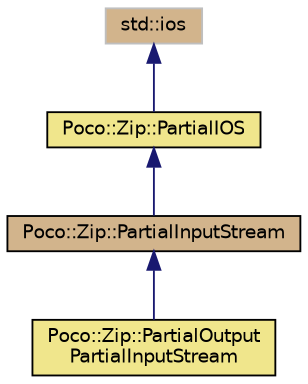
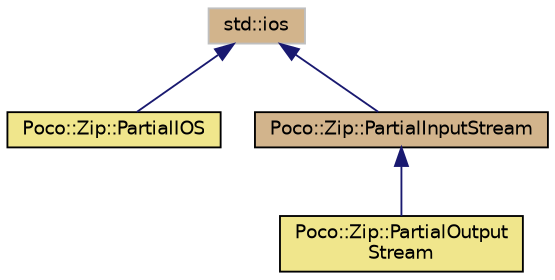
edge "Poco::Zip::PartialInputStream" -> "Poco::Zip::PartialIOS": now "Poco::Zip::PartialInputStream" -> "std::ios"
node "Poco::Zip::PartialOutput PartialInputStream": label "Poco::Zip::PartialOutput PartialInputStream" -> "Poco::Zip::PartialOutput Stream"
